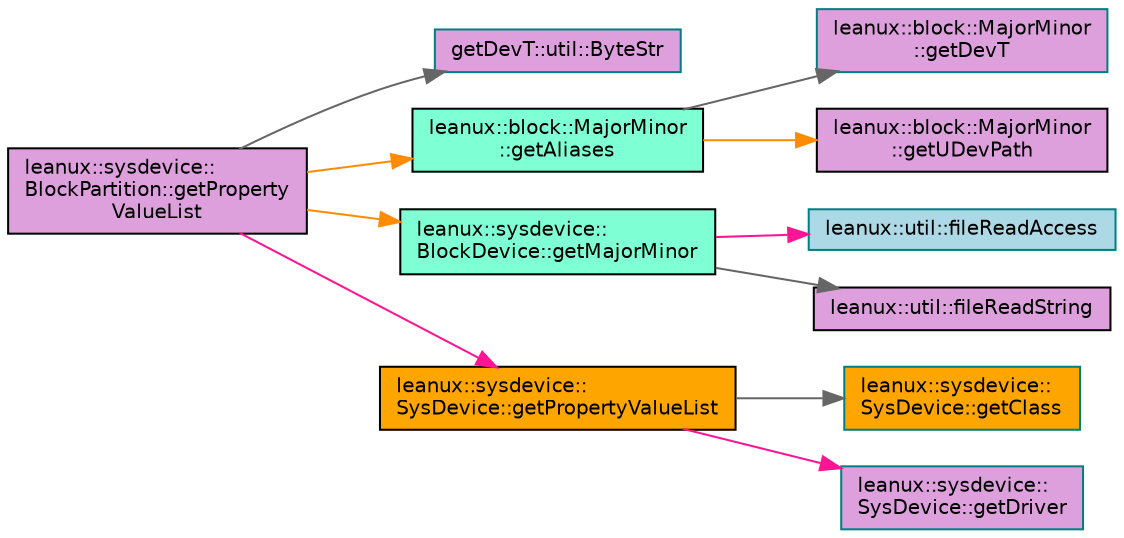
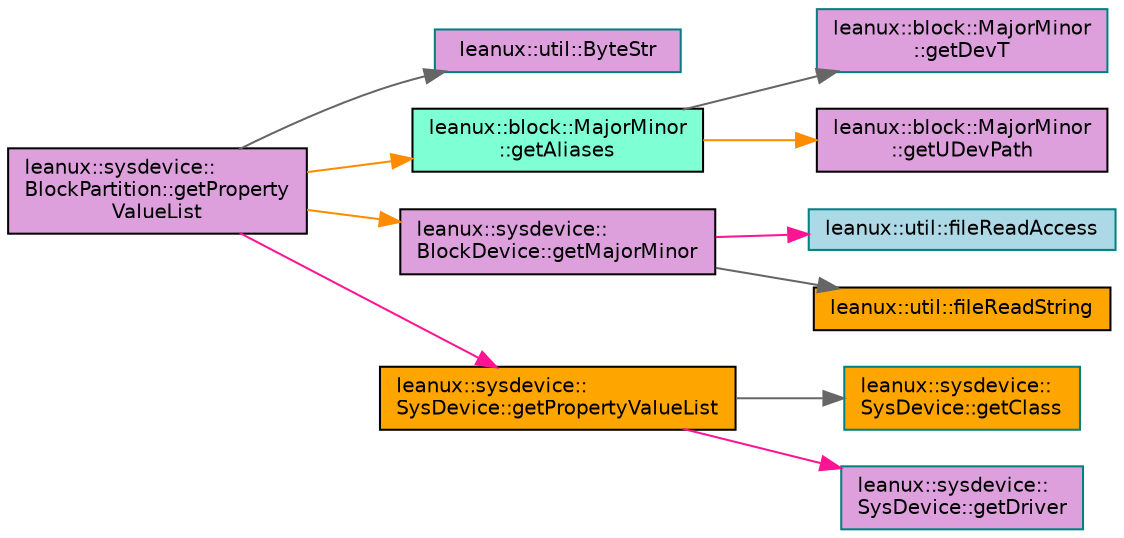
node "getDevT::util::ByteStr": label "getDevT::util::ByteStr" -> "leanux::util::ByteStr"
node "leanux::sysdevice:: BlockDevice::getMajorMinor": fillcolor aquamarine -> plum
node "leanux::util::fileReadString": fillcolor plum -> orange
